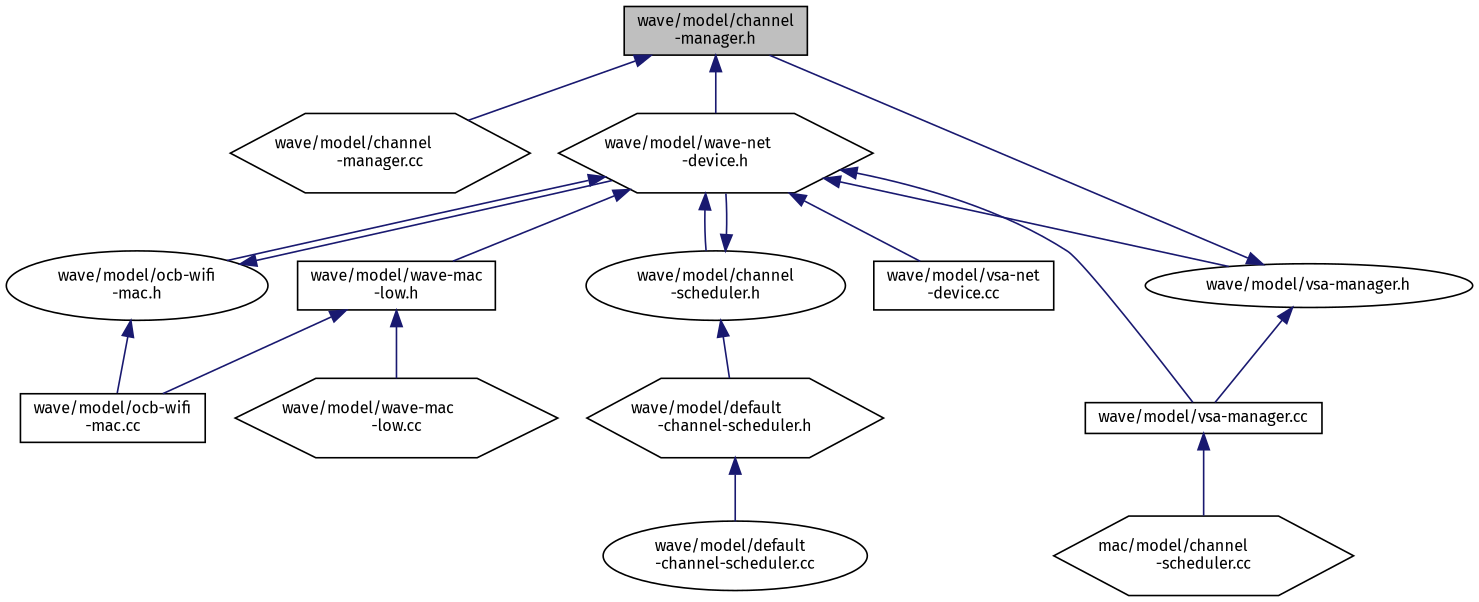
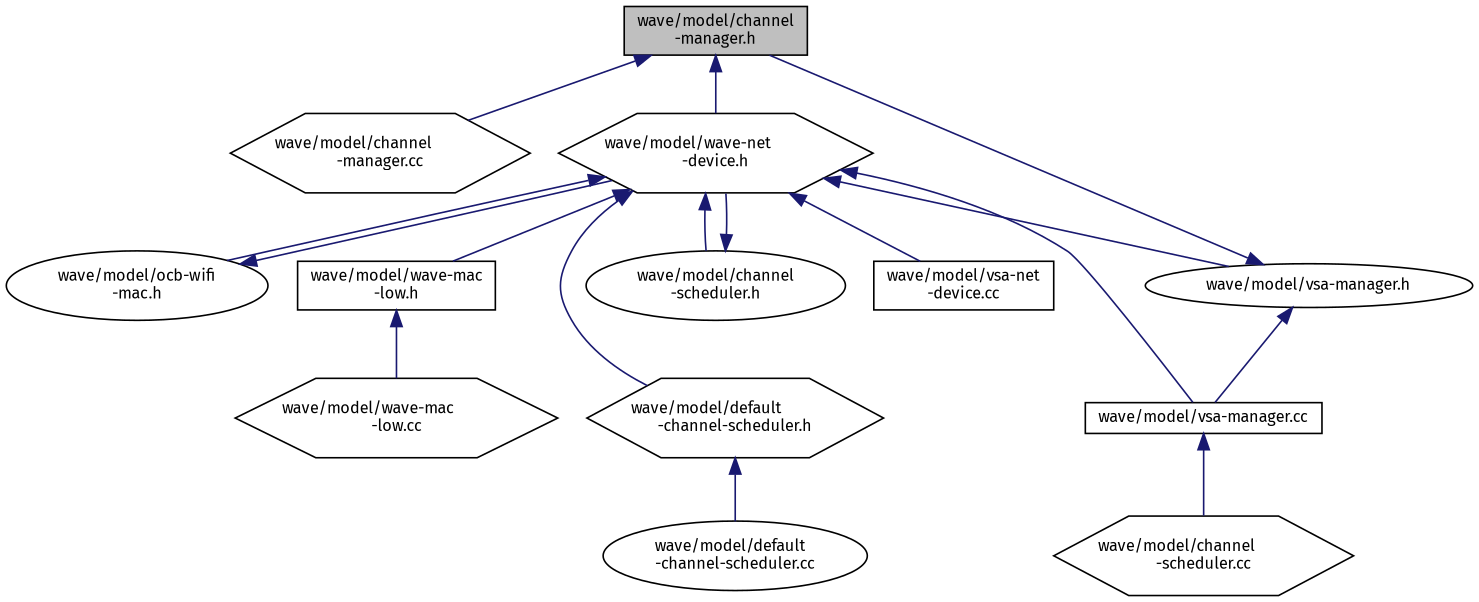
edge "wave/model/default -channel-scheduler.h" -> "wave/model/channel -scheduler.h": now "wave/model/default -channel-scheduler.h" -> "wave/model/wave-net -device.h"
node "wave/model/ocb-wifi -mac.cc": removed
node "mac/model/channel -scheduler.cc": label "mac/model/channel -scheduler.cc" -> "wave/model/channel -scheduler.cc"
